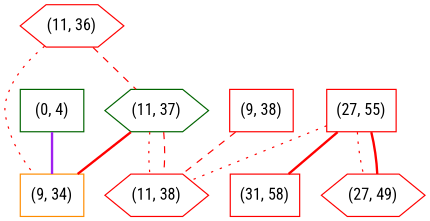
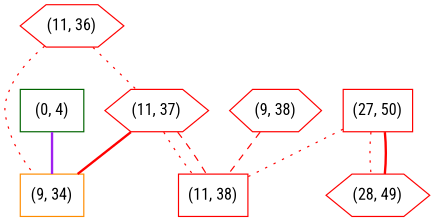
edge "(11, 36)" -- "(11, 37)": style dashed -> dotted
node "(11, 37)": color darkgreen -> red
node "(9, 38)": shape box -> hexagon
node "(27, 55)": label "(27, 55)" -> "(27, 50)"
node "(11, 38)": shape hexagon -> box
node "(31, 58)": removed
node "(27, 49)": label "(27, 49)" -> "(28, 49)"
